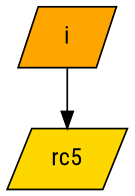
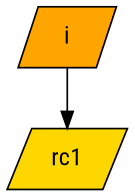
node "rc5": label "rc5" -> "rc1"
